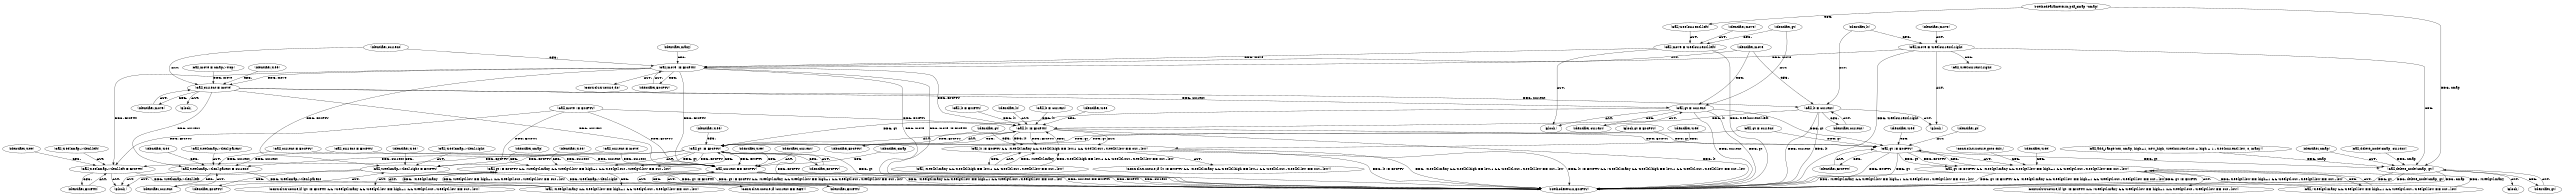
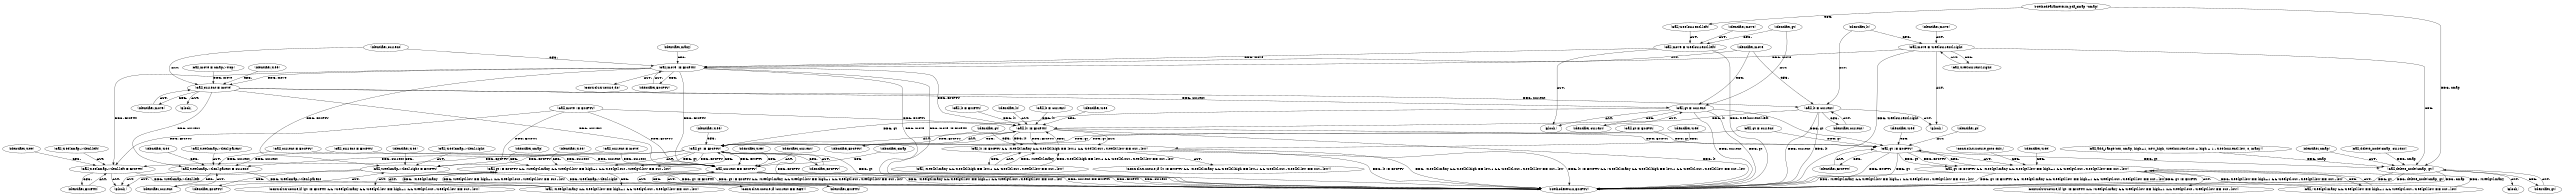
edge "(Call,tree[current].right)" -> "(Call,move = tree[current].right)": added, label "AST:"
node "(Block,gt = EMPTY)": label "(Block,gt = EMPTY)" -> "(Call,gt = EMPTY)"
